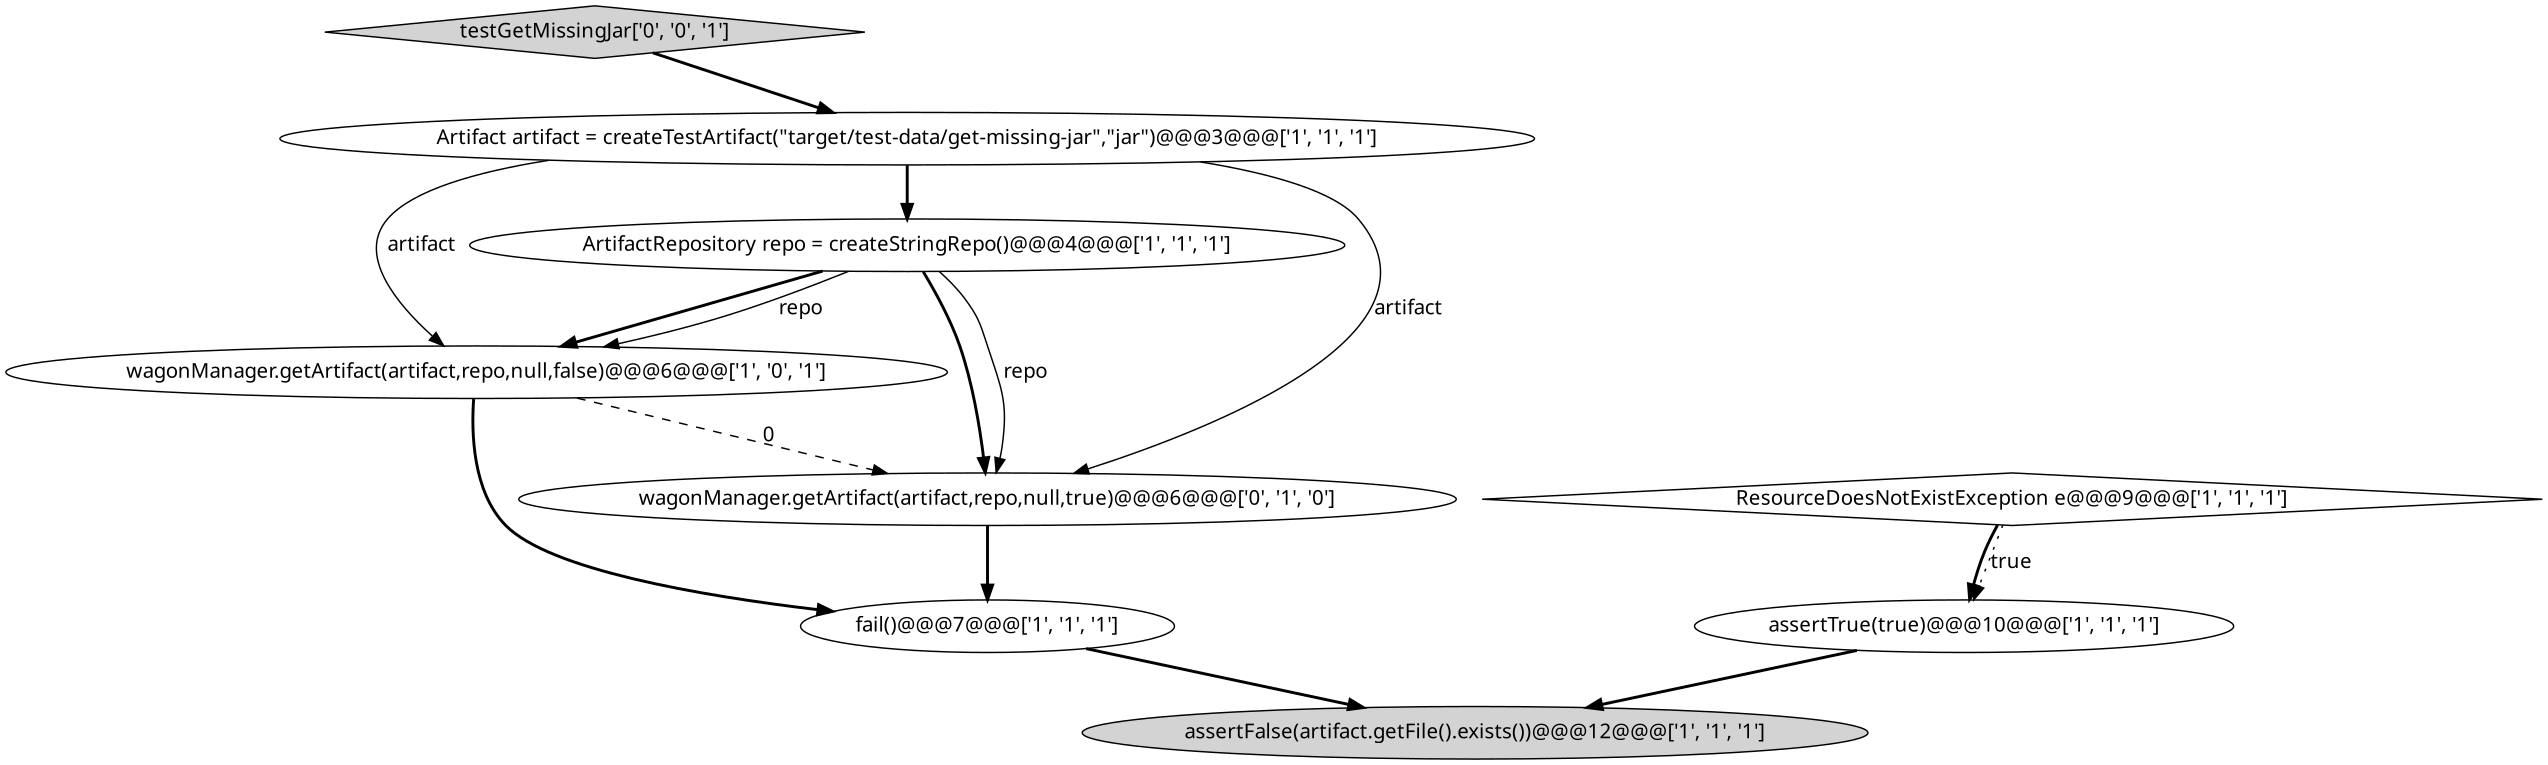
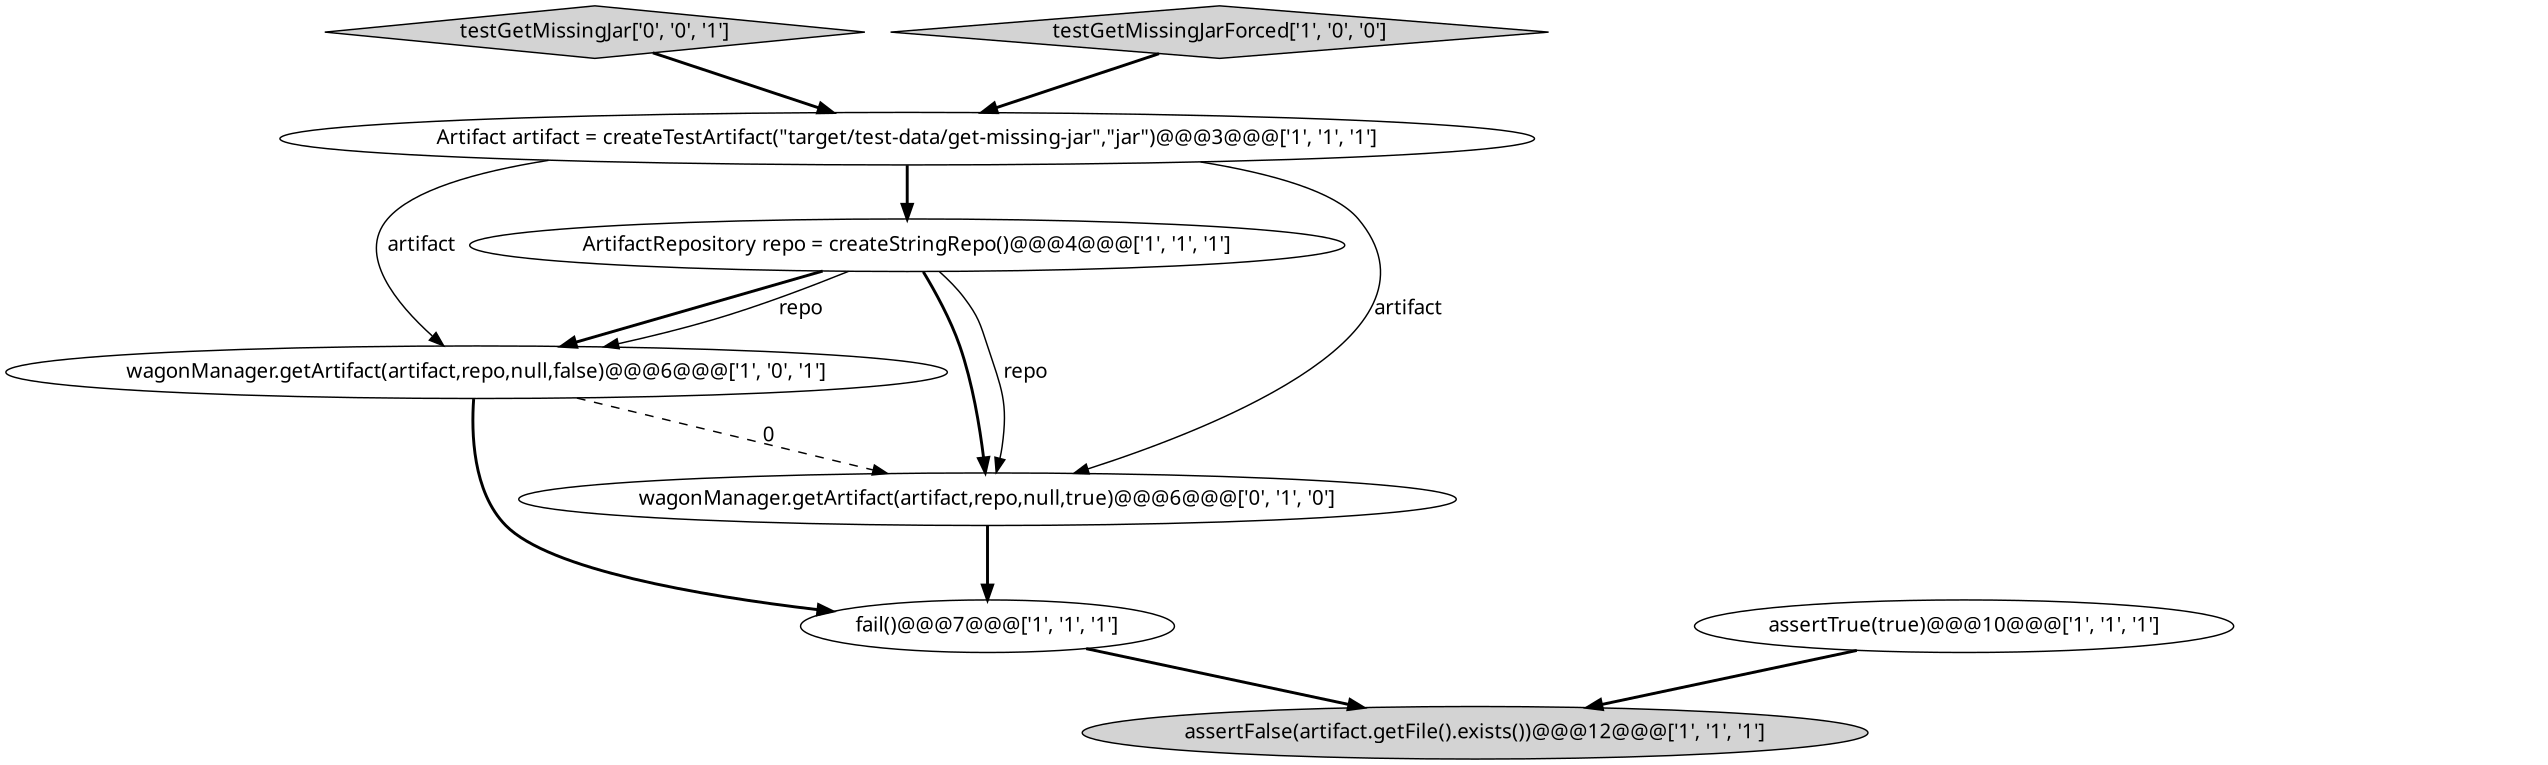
node "testGetMissingJarForced['1', '0', '0']": added
node "ResourceDoesNotExistException e@@@9@@@['1', '1', '1']": removed
